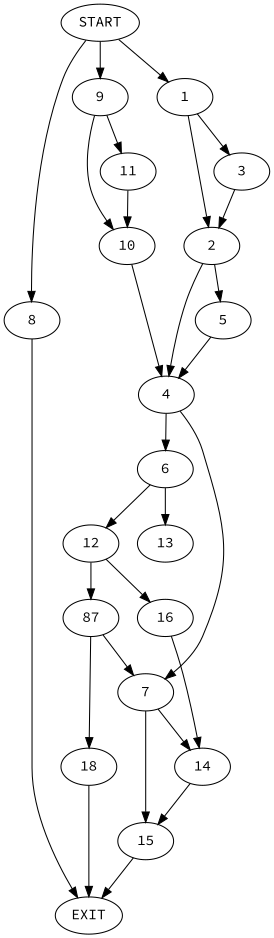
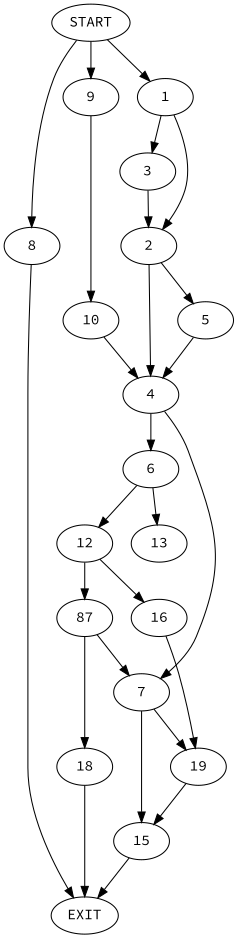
node "11": removed
node "14": label "14" -> "19"
